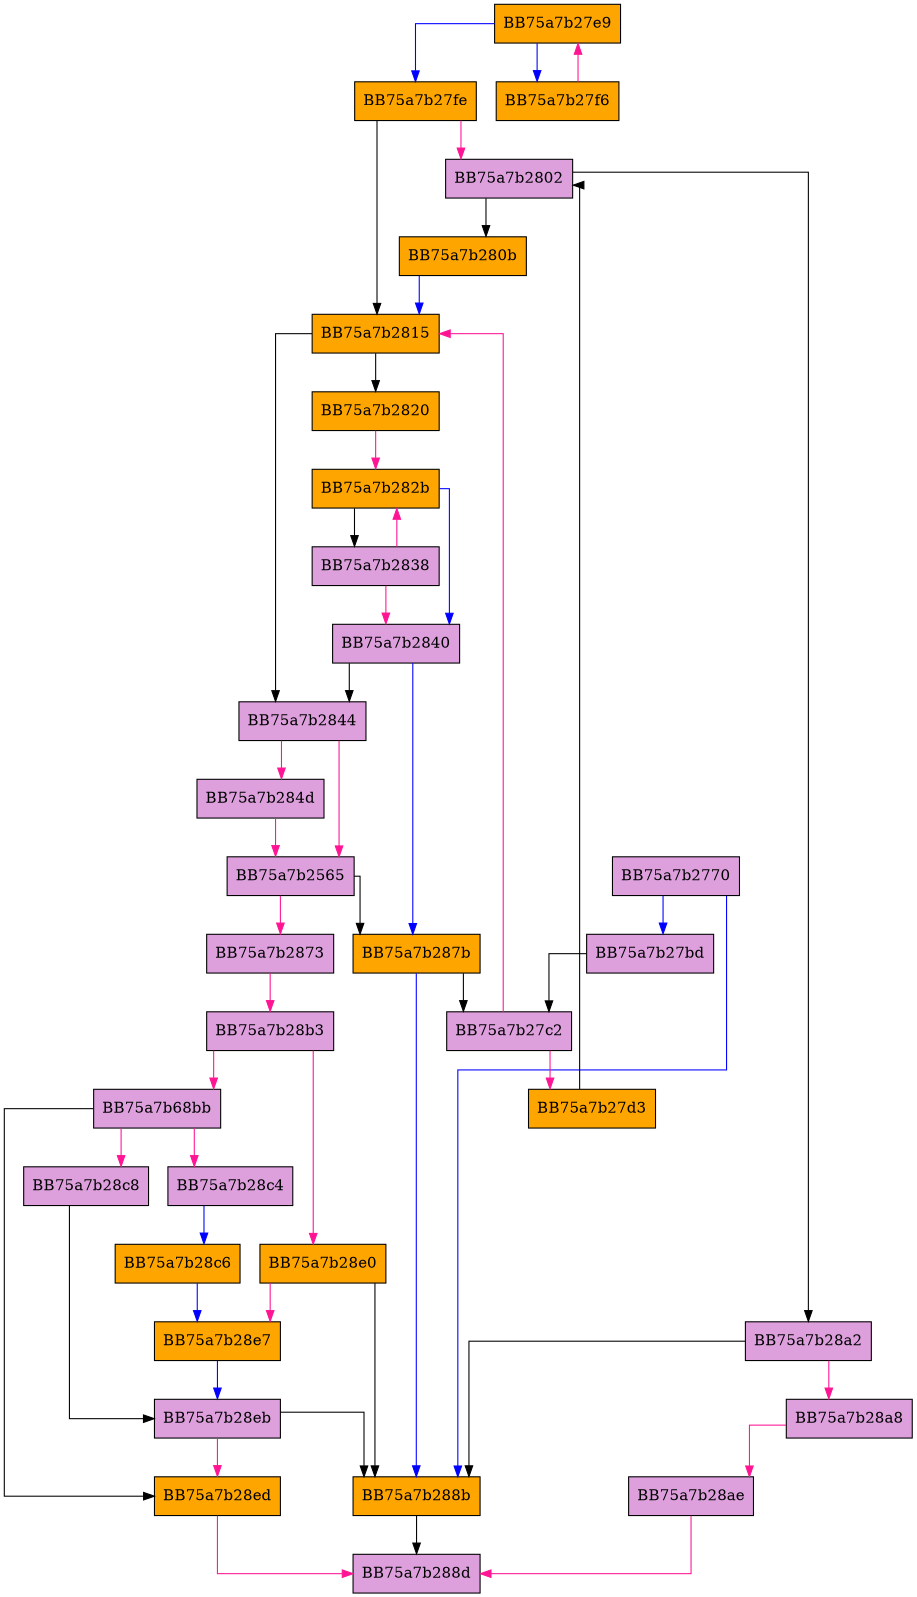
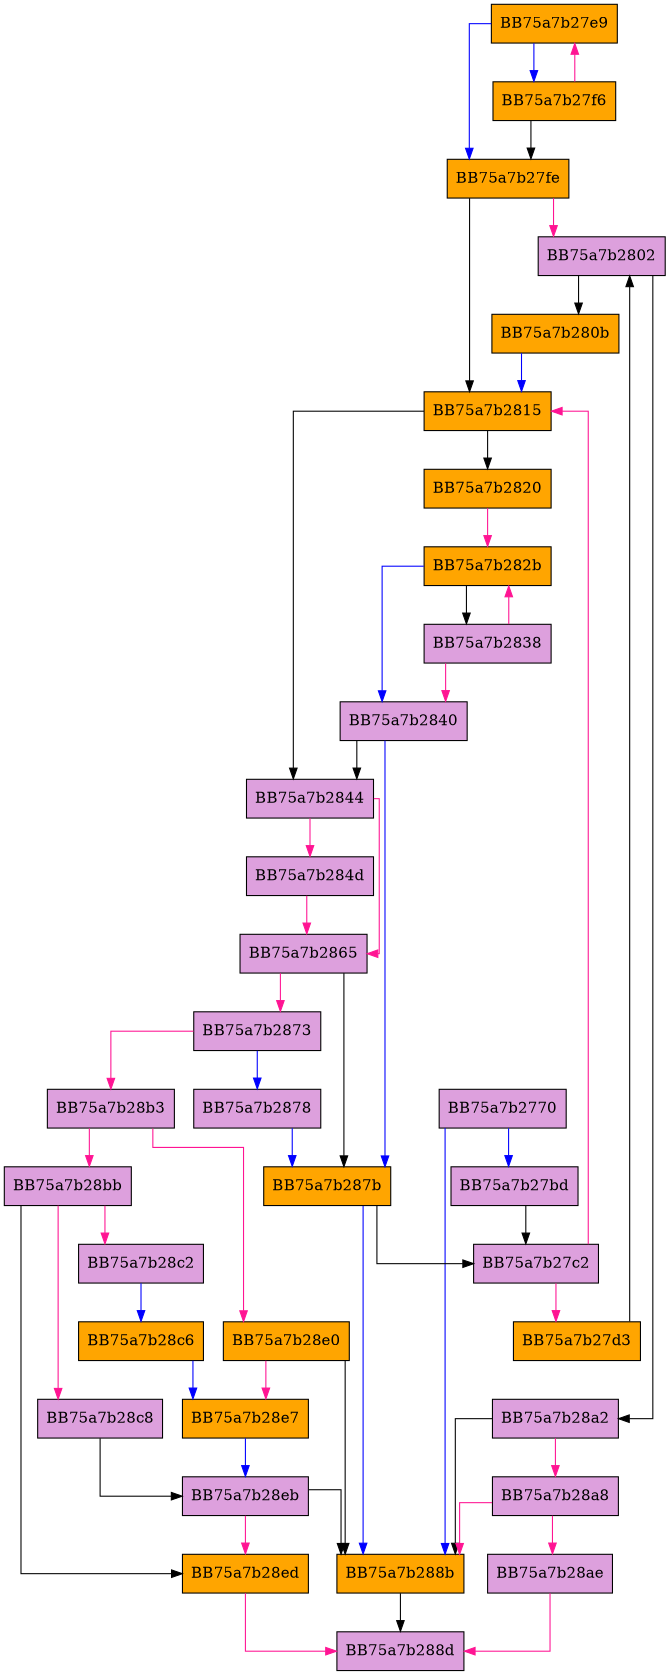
edge "BB75a7b27f6" -> "BB75a7b27fe": added
node "BB75a7b2565": label "BB75a7b2565" -> "BB75a7b2865"
node "BB75a7b68bb": label "BB75a7b68bb" -> "BB75a7b28bb"
node "BB75a7b2878": added
node "BB75a7b28c4": label "BB75a7b28c4" -> "BB75a7b28c2"
edge "BB75a7b28a8" -> "BB75a7b288b": added
